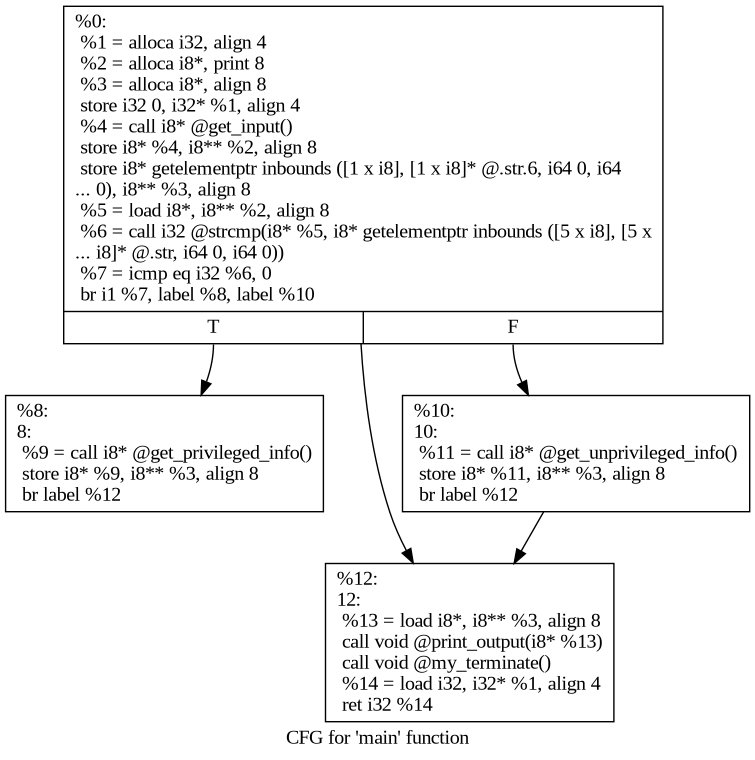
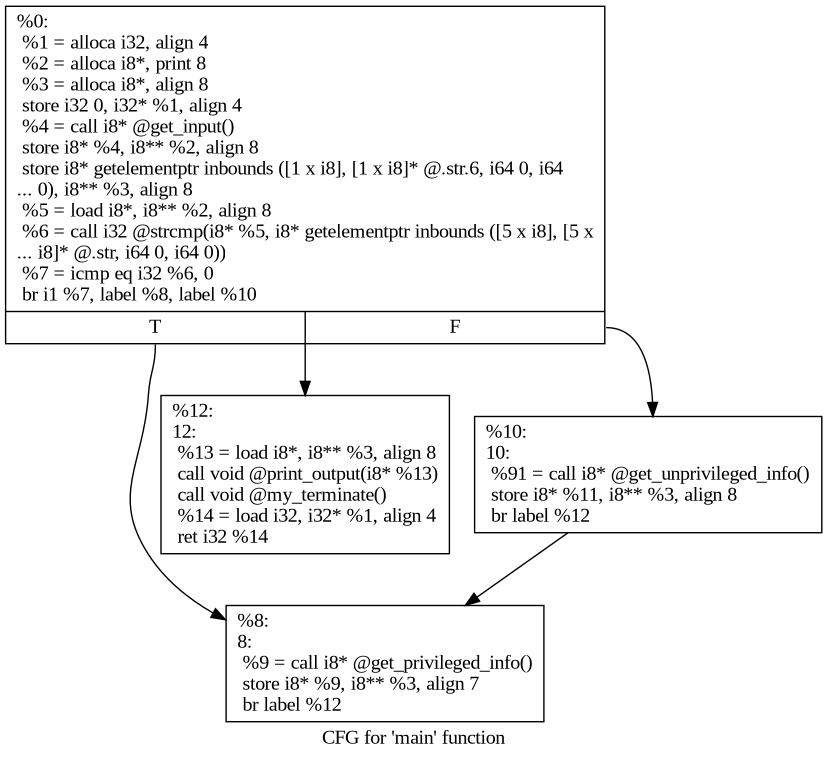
node "%10:": text "%11 = call i8* @get_unprivileged_info()" -> "%91 = call i8* @get_unprivileged_info()"
node "%8:": text "store i8* %9, i8** %3, align 8" -> "store i8* %9, i8** %3, align 7"
edge "%10:" -> "%12:": now "%10:" -> "%8:"
